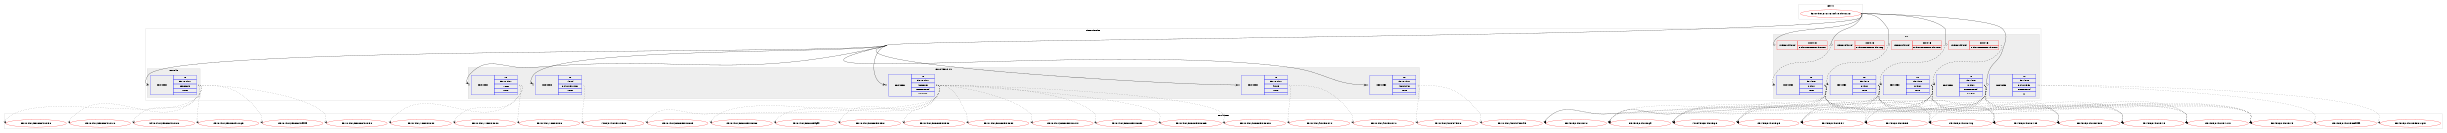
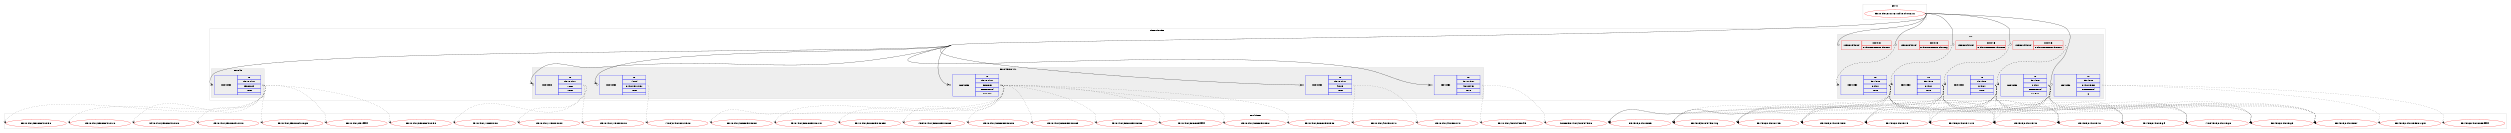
node "dev-python/setuptools-41.1.0": added
node "dev-python/setuptools-9999": label "dev-python/setuptools-9999" -> "dev-python/dev-9999"
node "dev-python/botocore-9699": label "dev-python/botocore-9699" -> "dev-python/botocore-9999"
node "dev-python/botocore-1.12.223": label "dev-python/botocore-1.12.223" -> "virtual-python/botocore-1.12.223"
node "dev-python/jsonpickle-1.2": label "dev-python/jsonpickle-1.2" -> "botocore-python/jsonpickle-1.2"
node "dev-lang/python-2.7.16": label "dev-lang/python-2.7.16" -> "dev-lang/jsonpickle-2.7.16"
